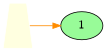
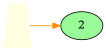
node "1": label "1" -> "2"
